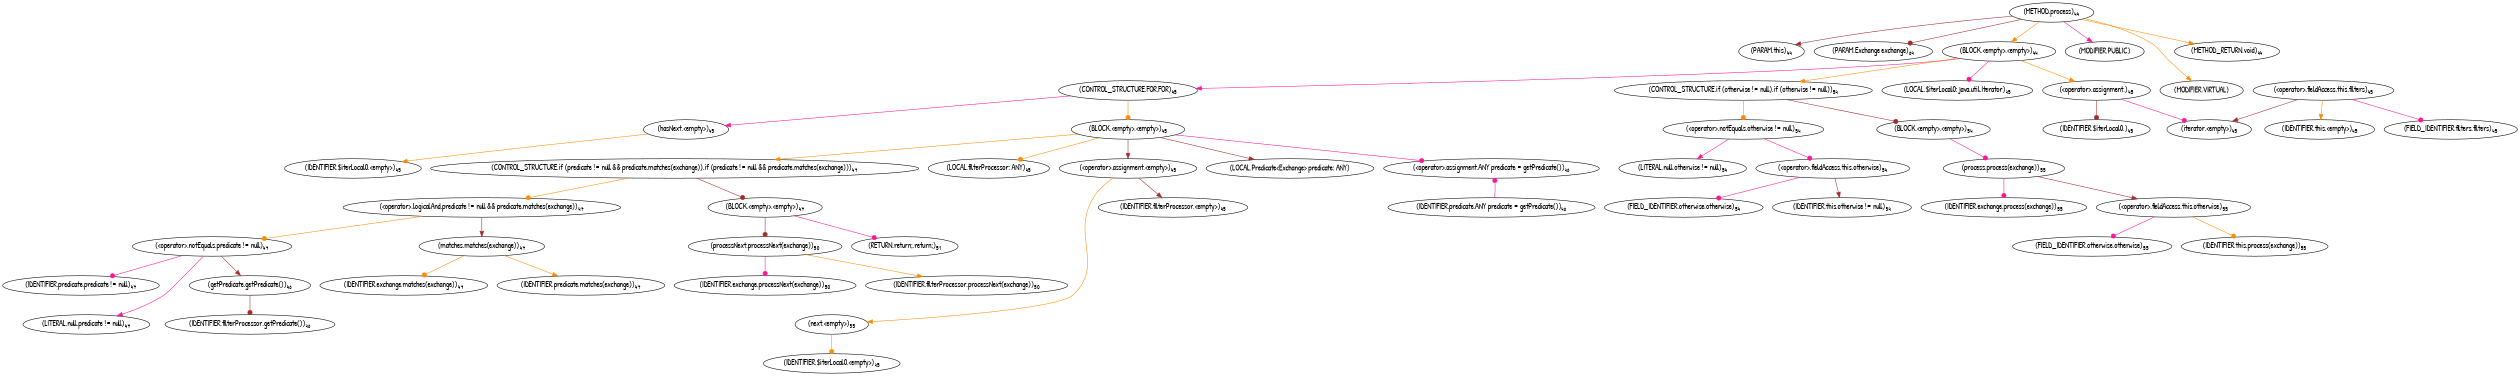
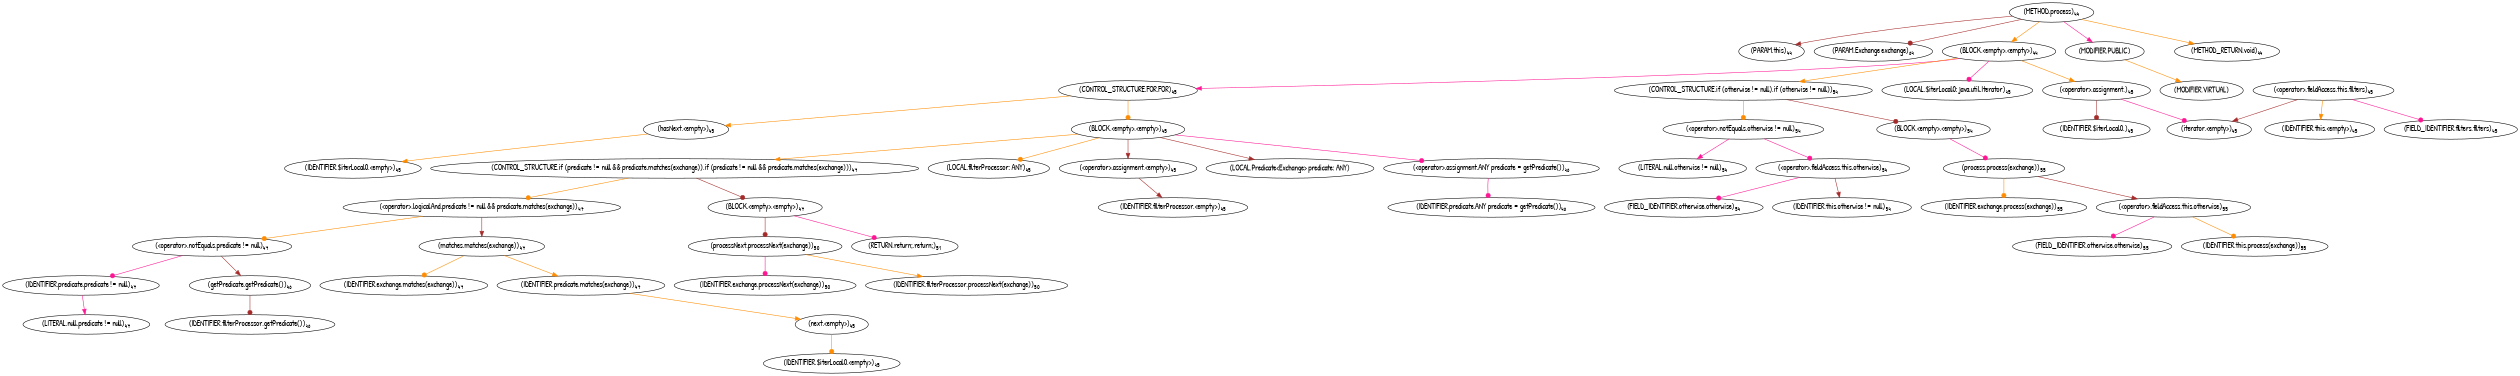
edge "(METHOD,process)" -> "(MODIFIER,VIRTUAL)": now "(MODIFIER,PUBLIC)" -> "(MODIFIER,VIRTUAL)"
edge "(CONTROL_STRUCTURE,FOR,FOR)" -> "(hasNext,<empty>)": color deeppink -> darkorange
edge "(process,process(exchange))" -> "(IDENTIFIER,exchange,process(exchange))": color deeppink -> darkorange
edge "(IDENTIFIER,predicate,ANY predicate = getPredicate())" -> "(<operator>.assignment,ANY predicate = getPredicate())": reversed
edge "(<operator>.notEquals,predicate != null)" -> "(LITERAL,null,predicate != null)": now "(IDENTIFIER,predicate,predicate != null)" -> "(LITERAL,null,predicate != null)"
edge "(<operator>.assignment,<empty>)" -> "(next,<empty>)": now "(IDENTIFIER,predicate,matches(exchange))" -> "(next,<empty>)"
node "(next,<empty>)": text "55" -> "45"
